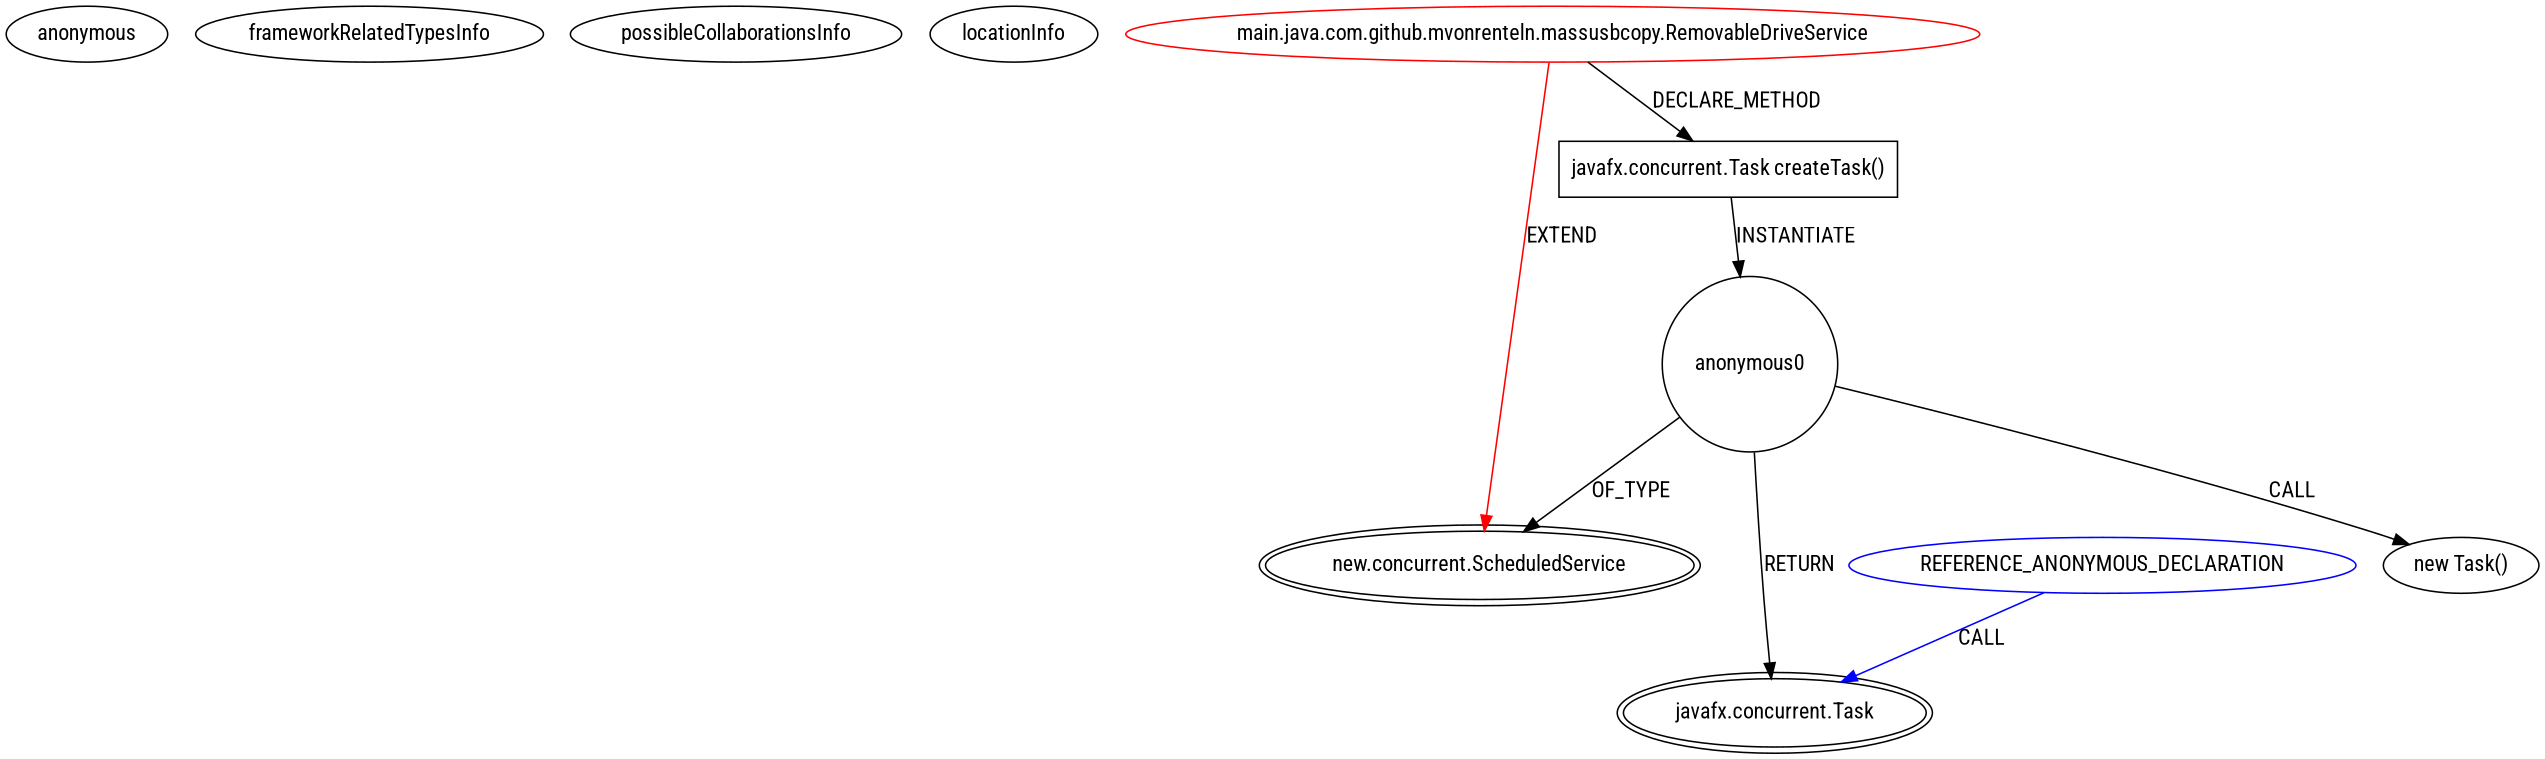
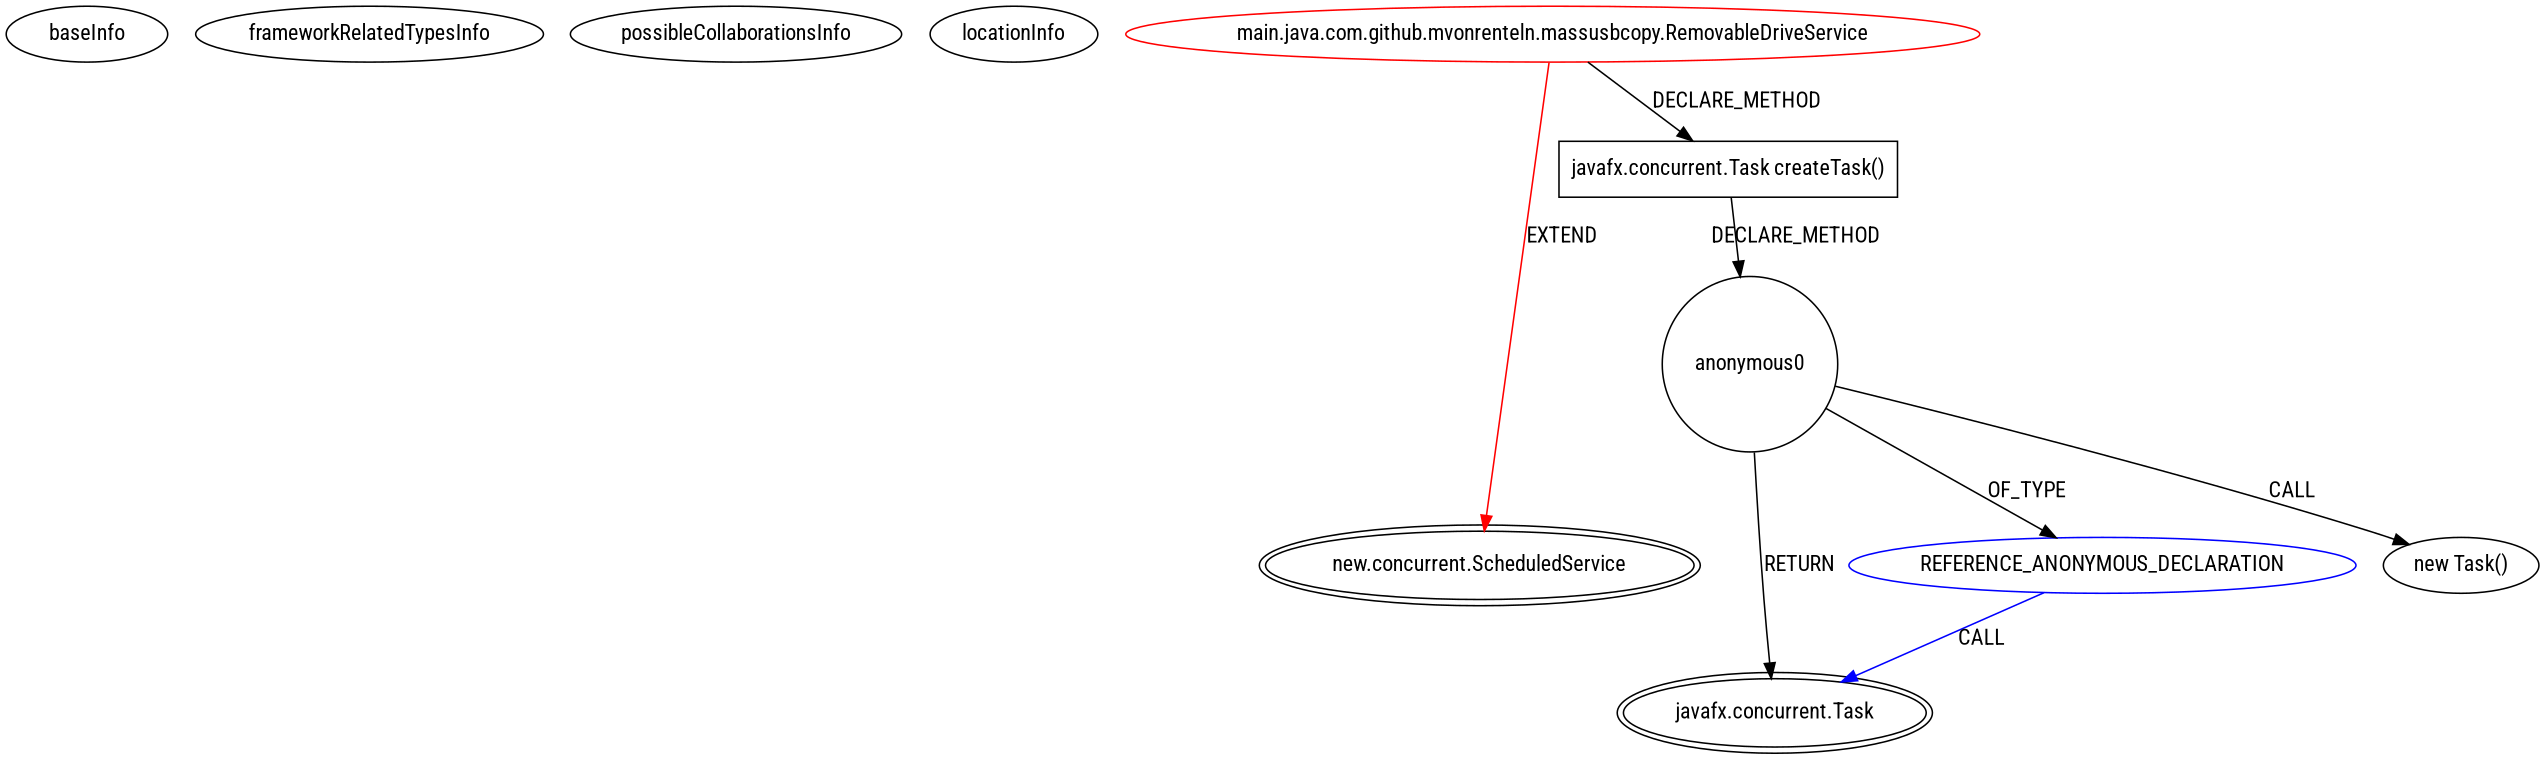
node "anonymous": label "anonymous" -> "baseInfo"
edge "javafx.concurrent.Task createTask()" -> "anonymous0": label "INSTANTIATE" -> "DECLARE_METHOD"
edge "anonymous0" -> "new.concurrent.ScheduledService": now "anonymous0" -> "REFERENCE_ANONYMOUS_DECLARATION"
